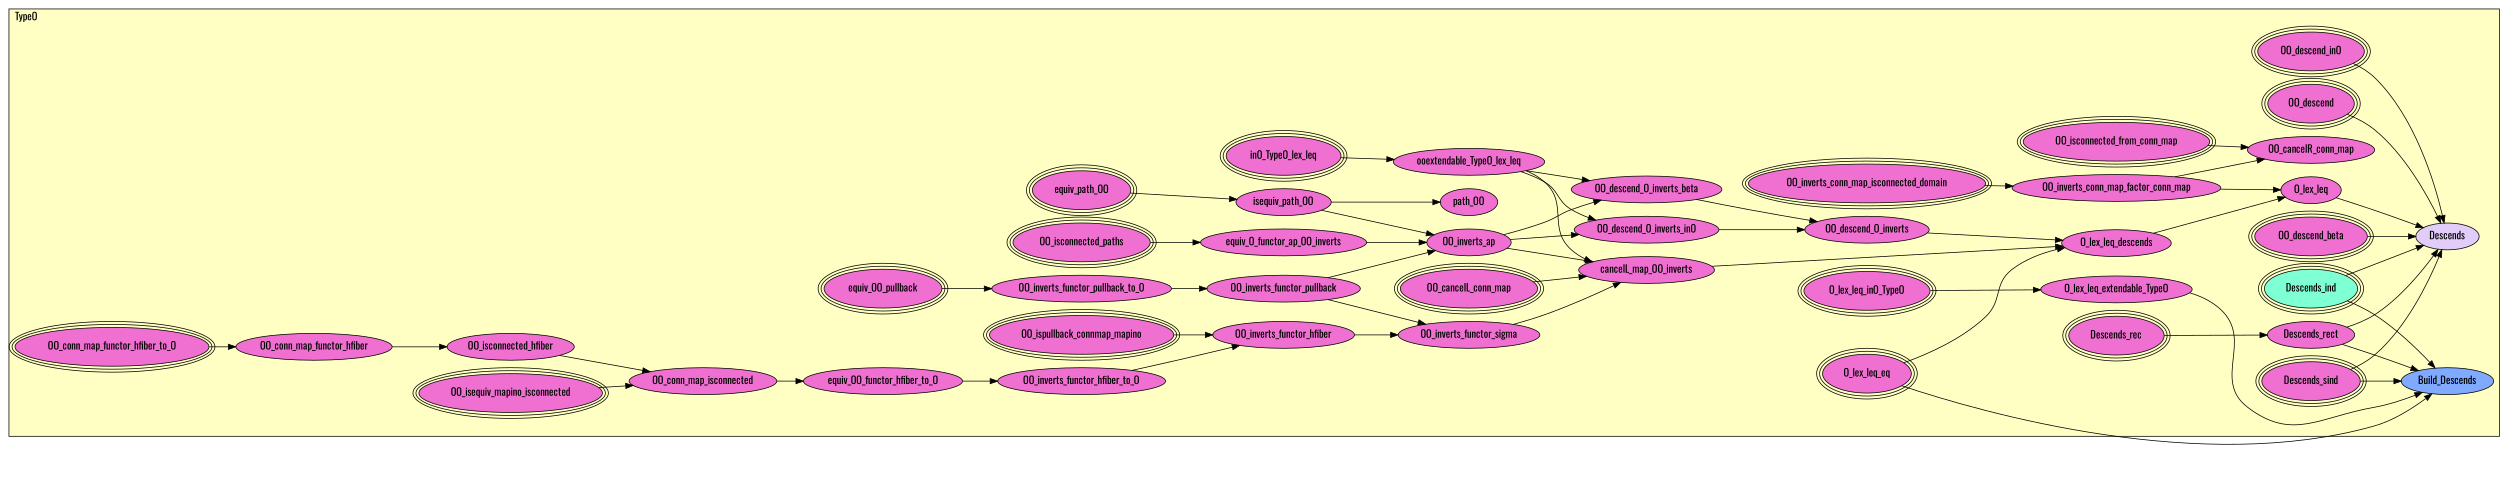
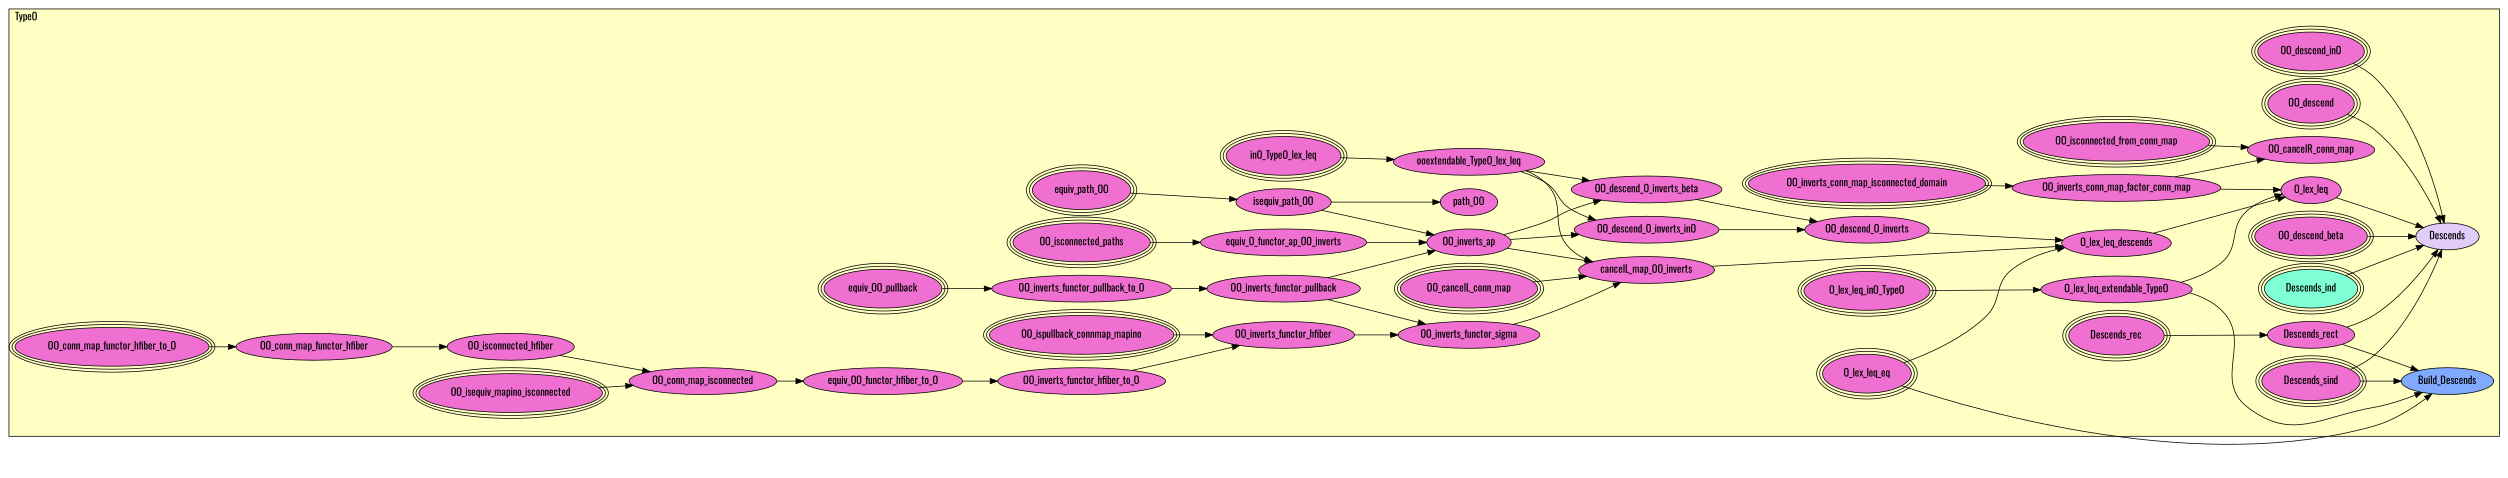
edge "O_lex_leq_extendable_TypeO" -> "O_lex_leq": added
edge "Descends_ind" -> "Build_Descends": removed
